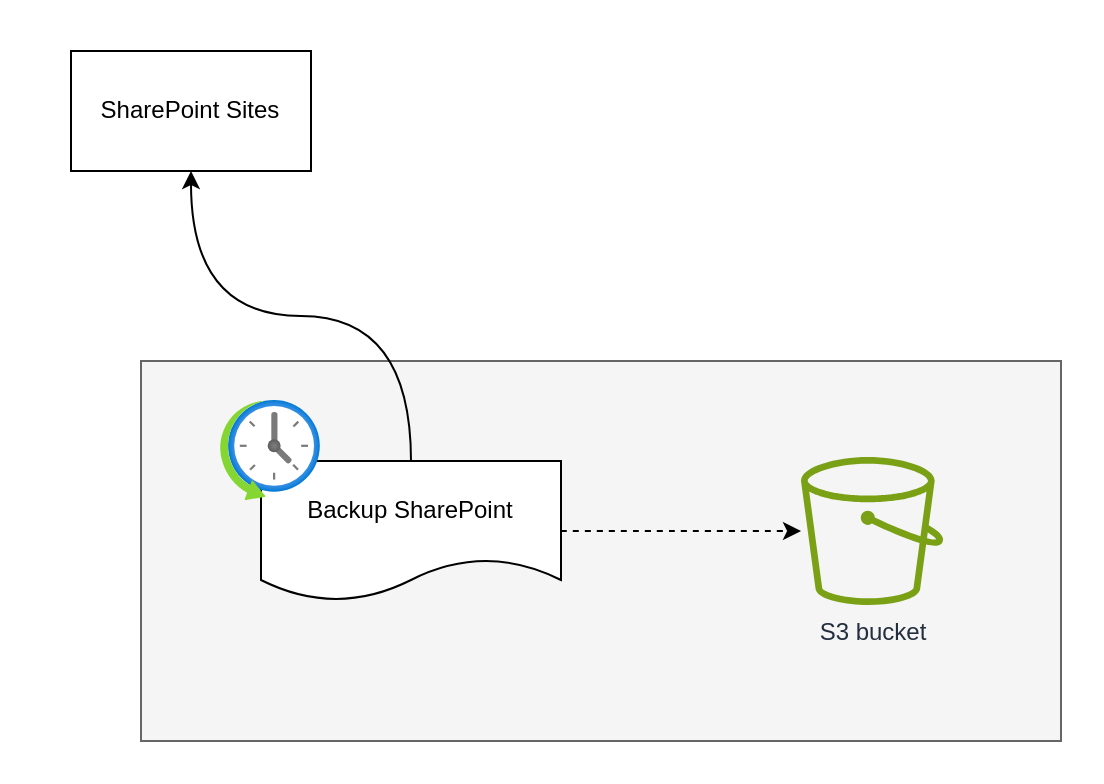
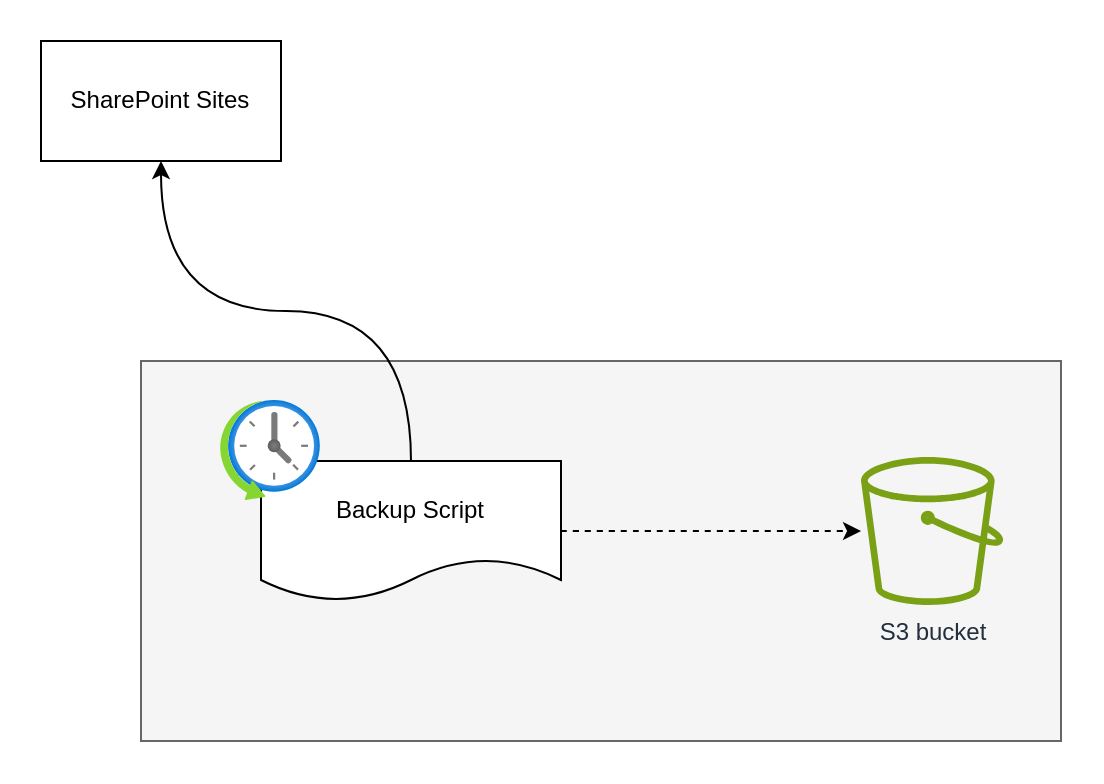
node "SharePoint Sites": moved (191, 111) -> (161, 101)
node "Backup SharePoint": label "Backup SharePoint" -> "Backup Script"
node "S3 bucket": moved (872, 531) -> (932, 531)
